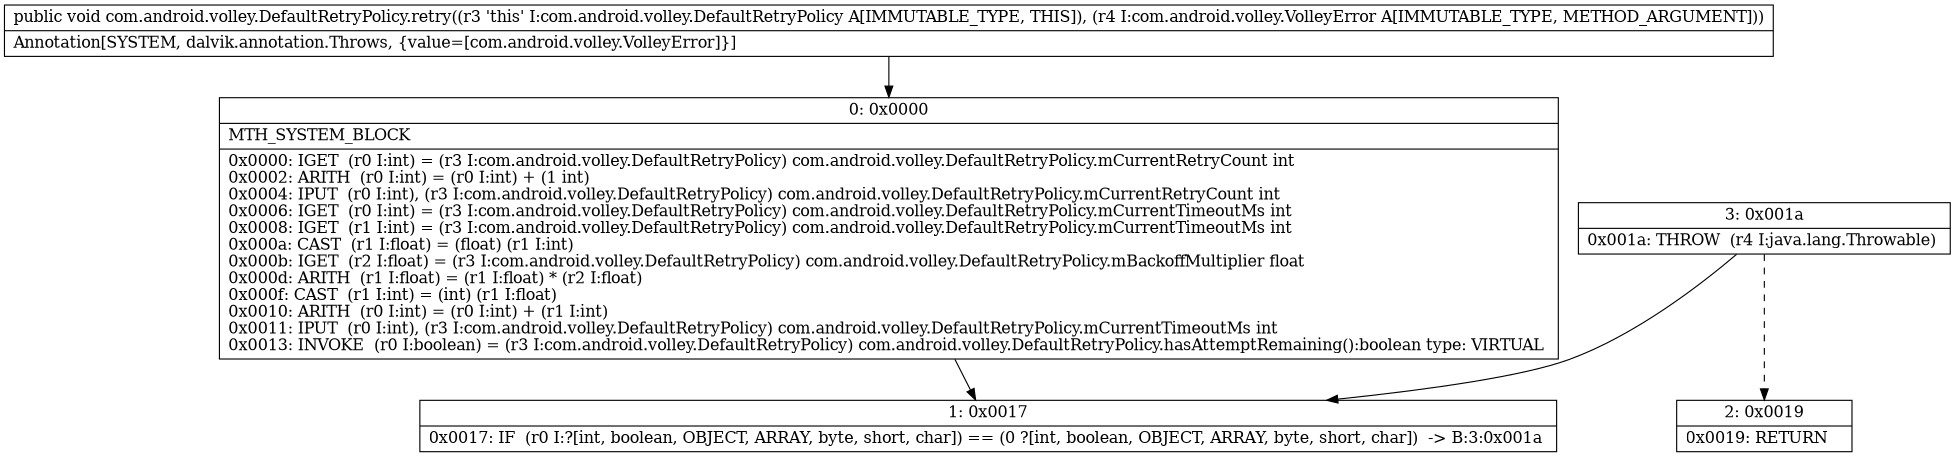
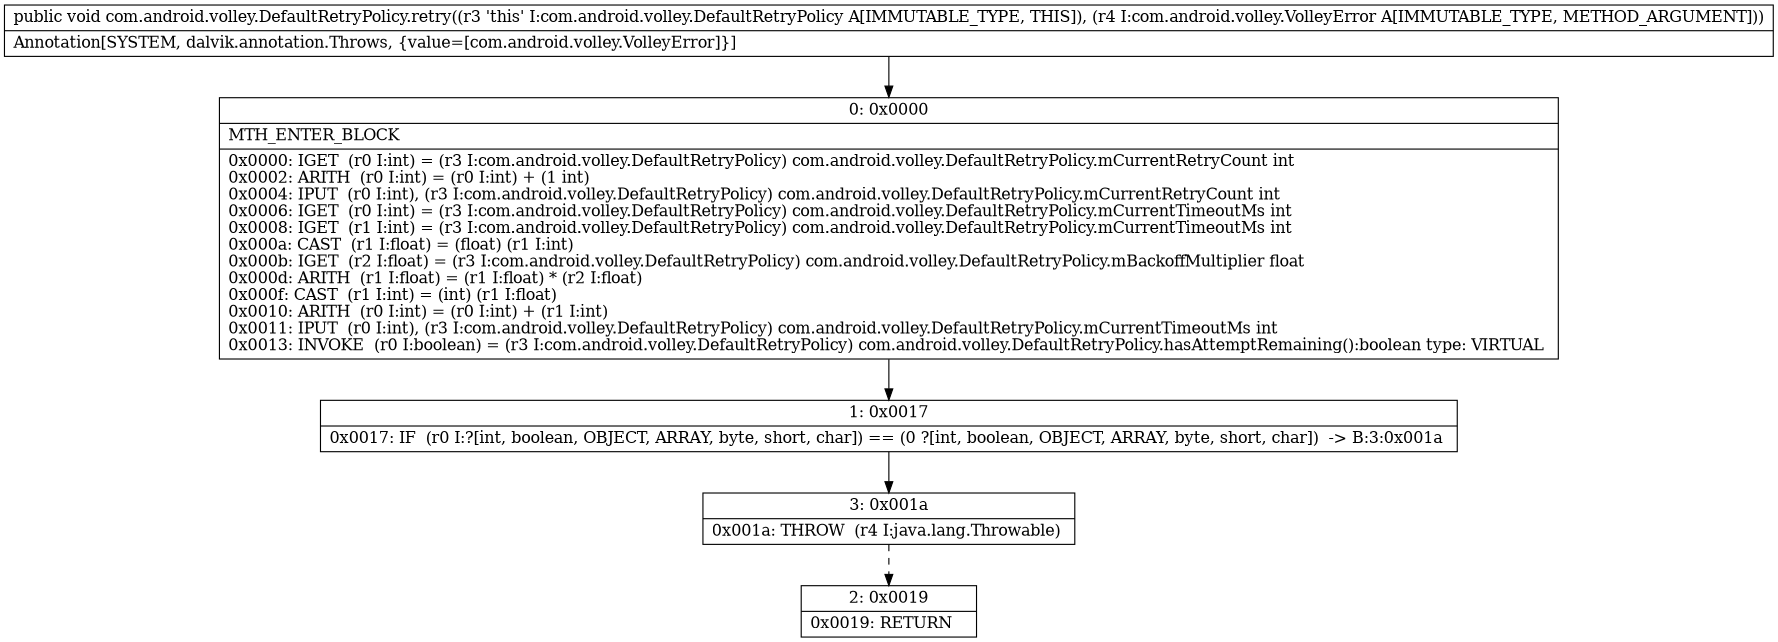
node "0: 0x0000": text "MTH_SYSTEM_BLOCK" -> "MTH_ENTER_BLOCK"
edge "3: 0x001a" -> "1: 0x0017": reversed
